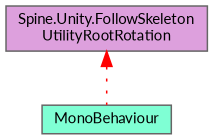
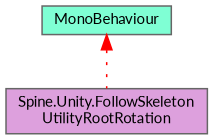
edge "MonoBehaviour" -> "Spine.Unity.FollowSkeleton UtilityRootRotation": reversed
